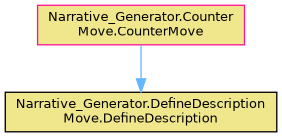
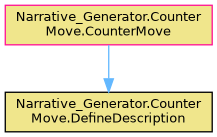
node "Narrative_Generator.DefineDescription Move.DefineDescription": label "Narrative_Generator.DefineDescription Move.DefineDescription" -> "Narrative_Generator.Counter Move.DefineDescription"
